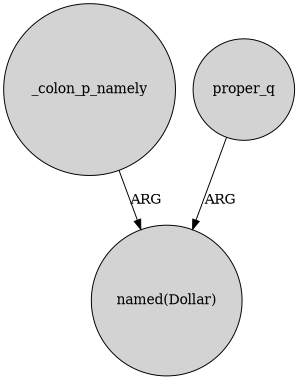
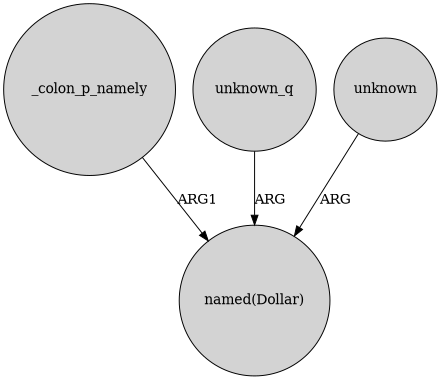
node "proper_q": label "proper_q" -> "unknown_q"
node "unknown": added
edge "_colon_p_namely" -> "named(Dollar)": label "ARG" -> "ARG1"
